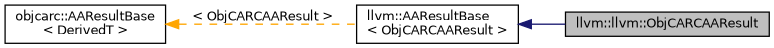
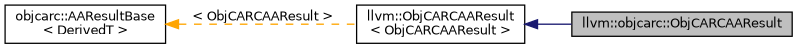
node "llvm::AAResultBase < ObjCARCAAResult >": label "llvm::AAResultBase < ObjCARCAAResult >" -> "llvm::ObjCARCAAResult < ObjCARCAAResult >"
node "llvm::llvm::ObjCARCAAResult": label "llvm::llvm::ObjCARCAAResult" -> "llvm::objcarc::ObjCARCAAResult"
